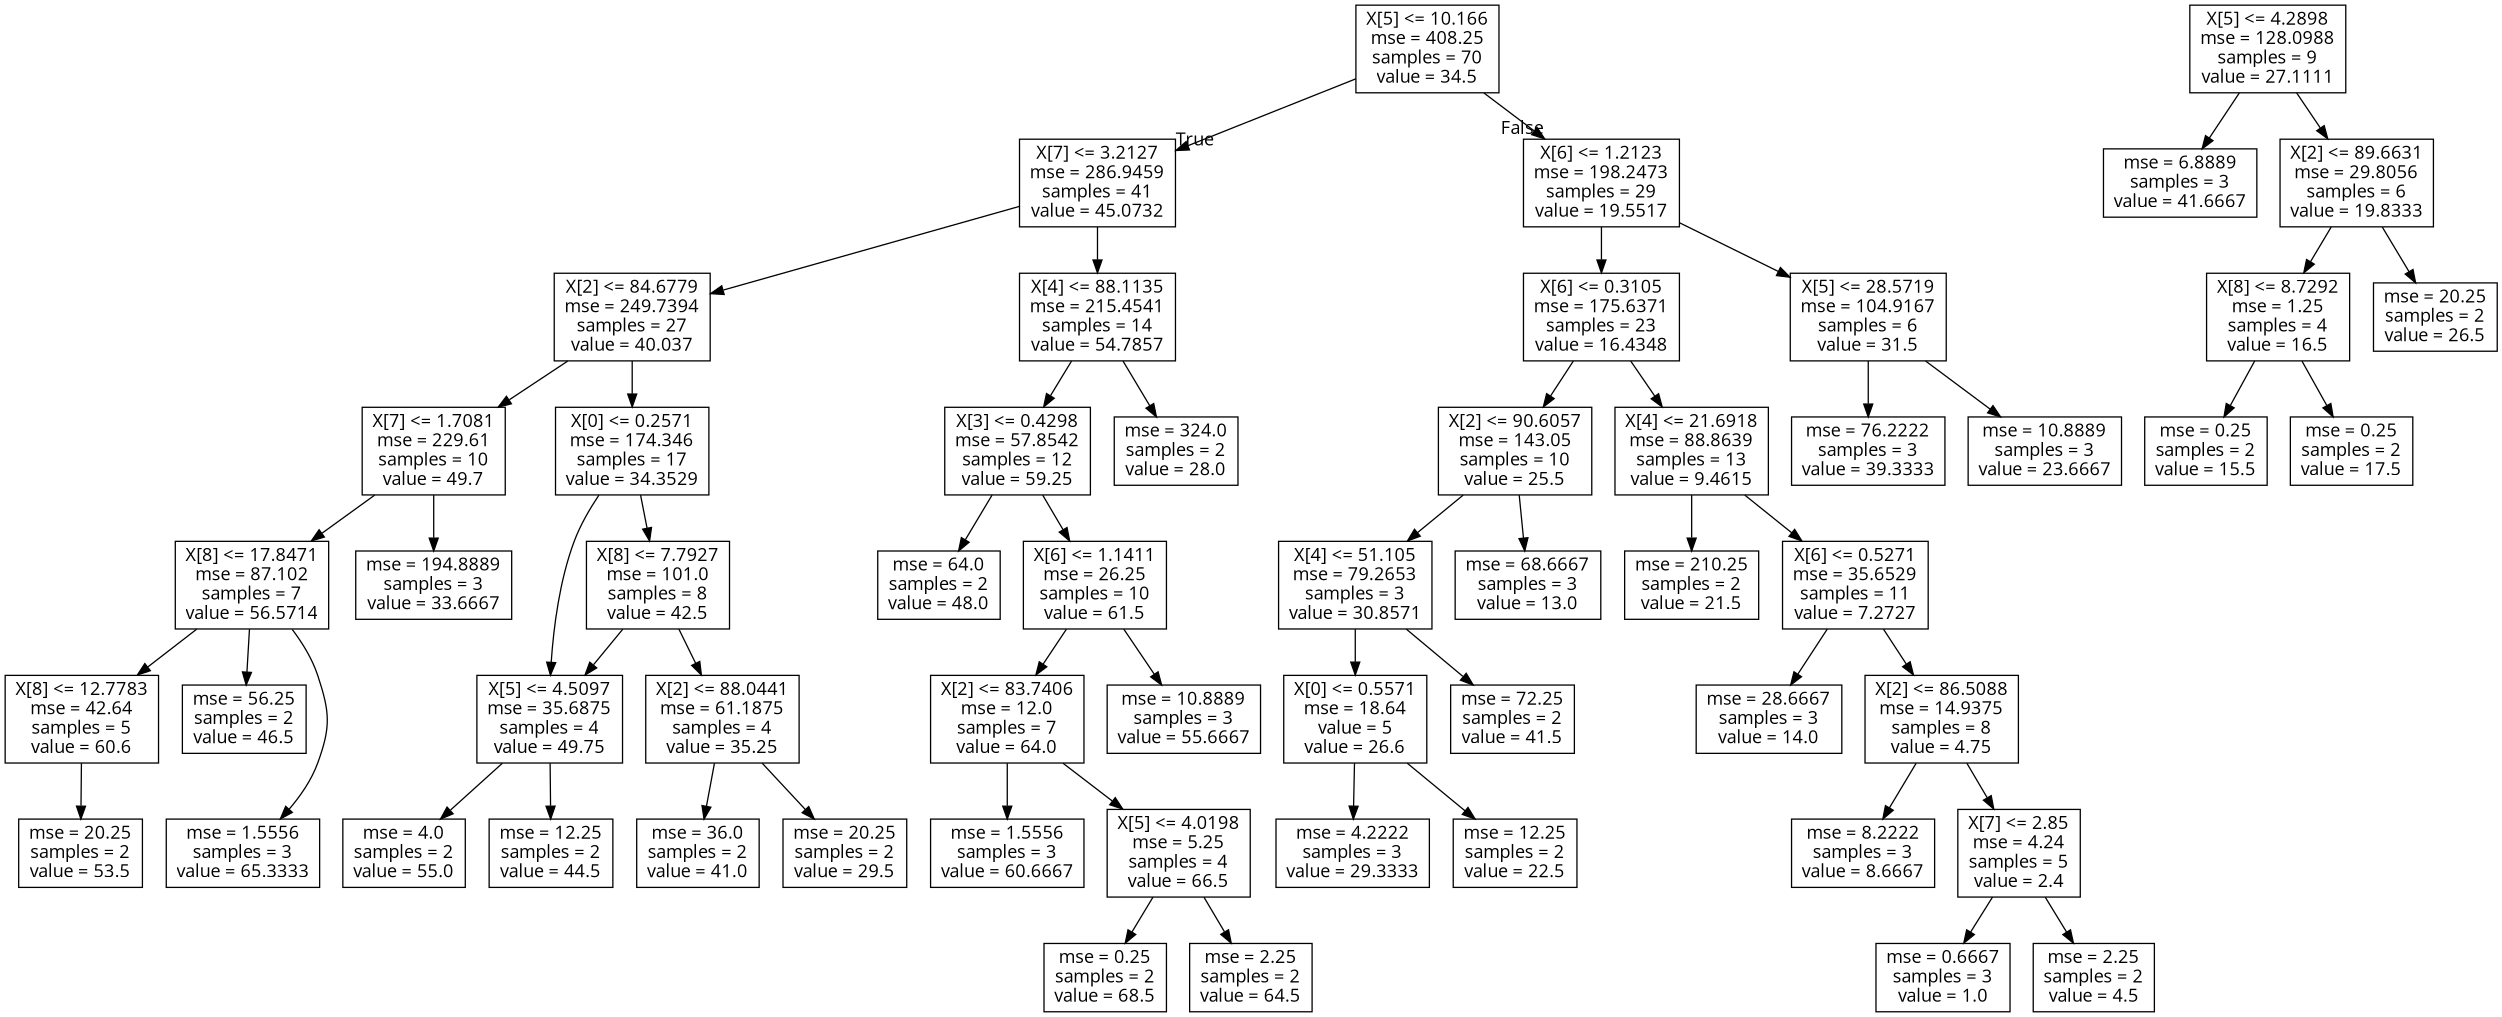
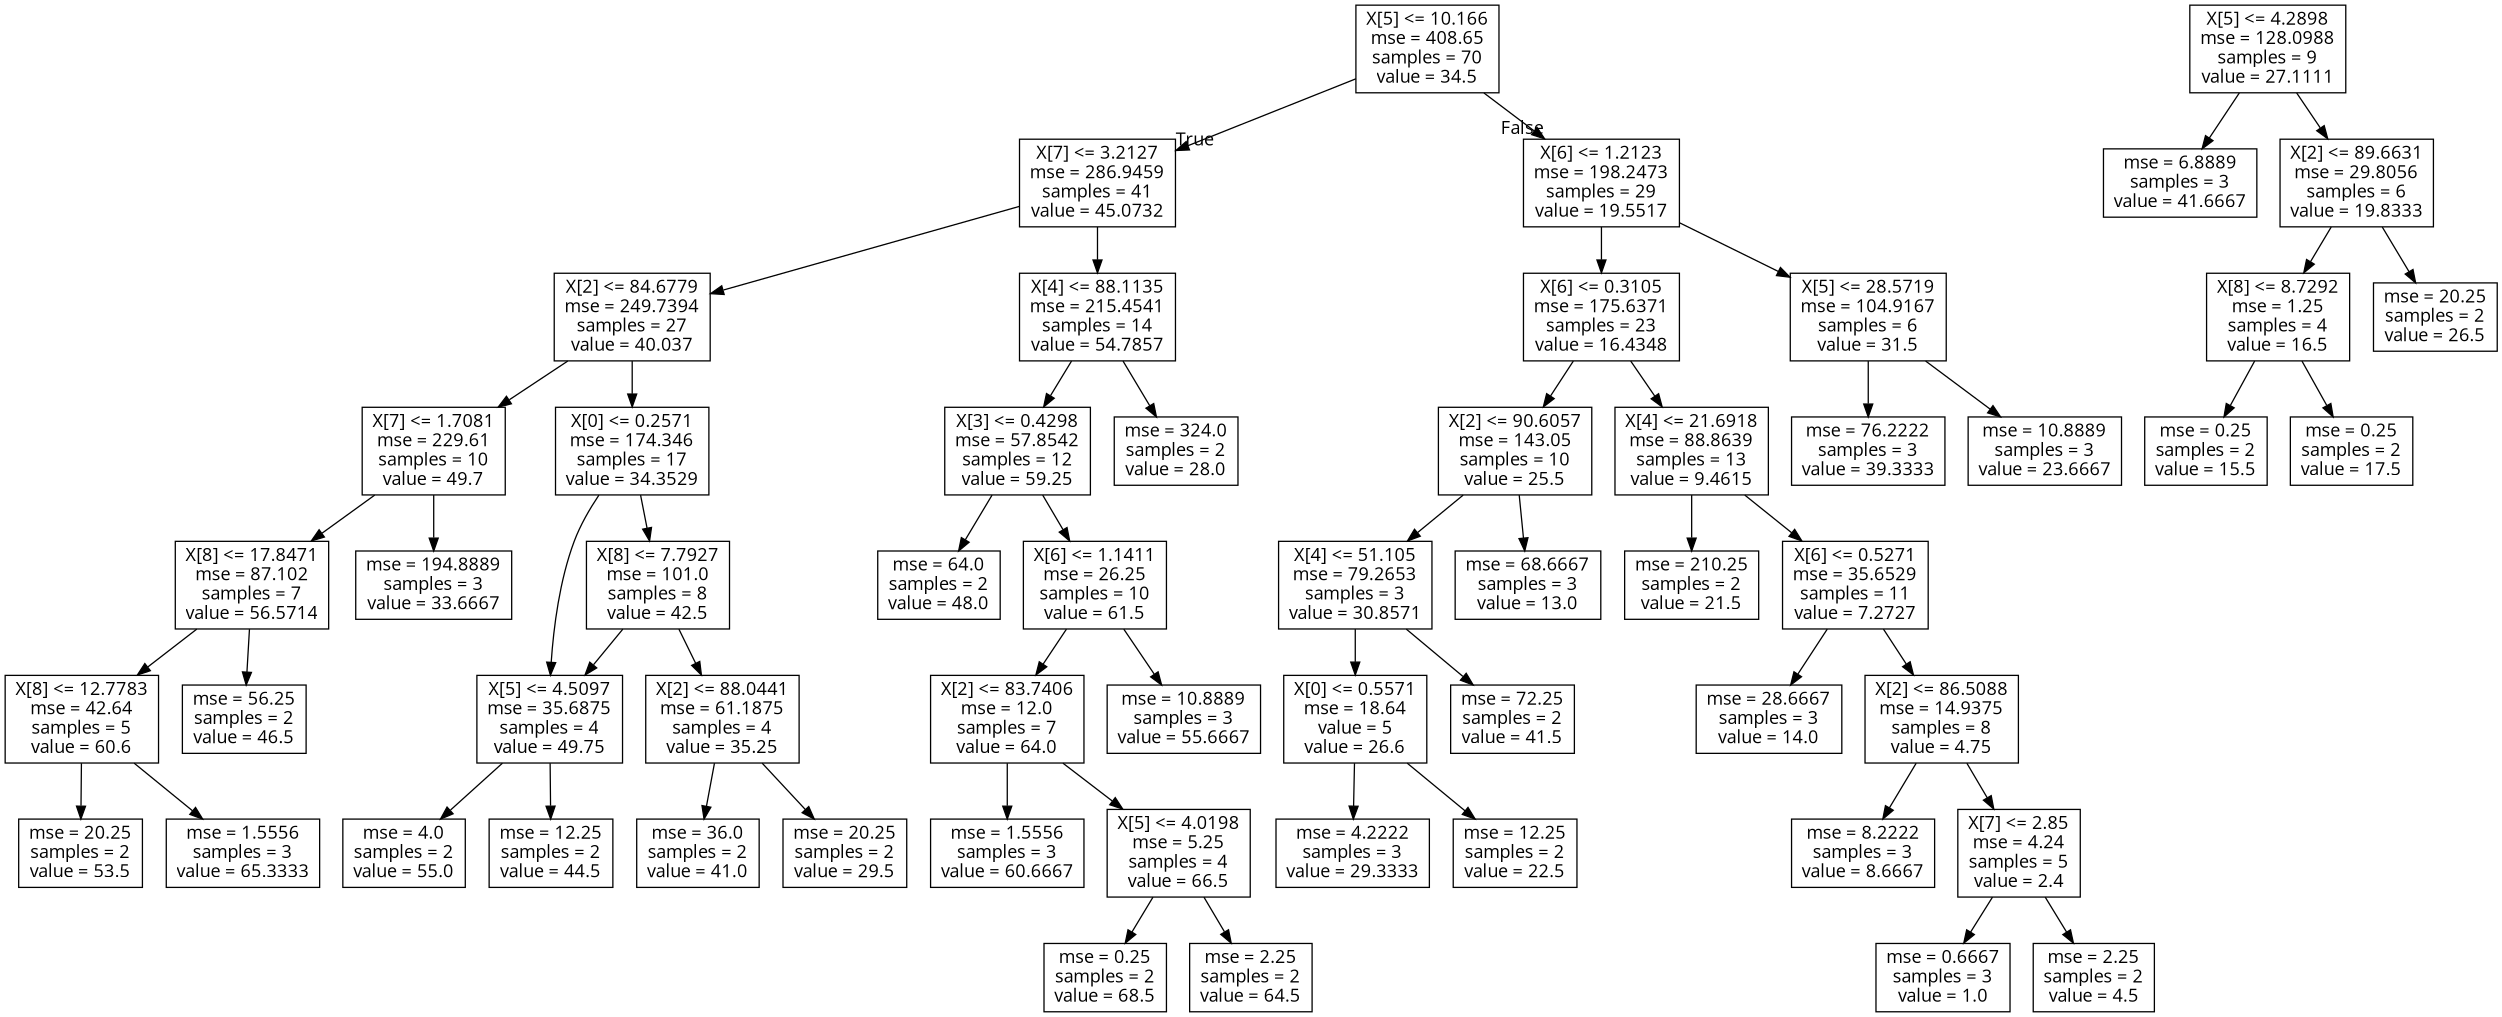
node "X[5] <= 10.166 mse = 408.25 samples = 70 value = 34.5": label "X[5] <= 10.166 mse = 408.25 samples = 70 value = 34.5" -> "X[5] <= 10.166 mse = 408.65 samples = 70 value = 34.5"
edge "X[8] <= 17.8471 mse = 87.102 samples = 7 value = 56.5714" -> "mse = 1.5556 samples = 3 value = 65.3333": now "X[8] <= 12.7783 mse = 42.64 samples = 5 value = 60.6" -> "mse = 1.5556 samples = 3 value = 65.3333"
